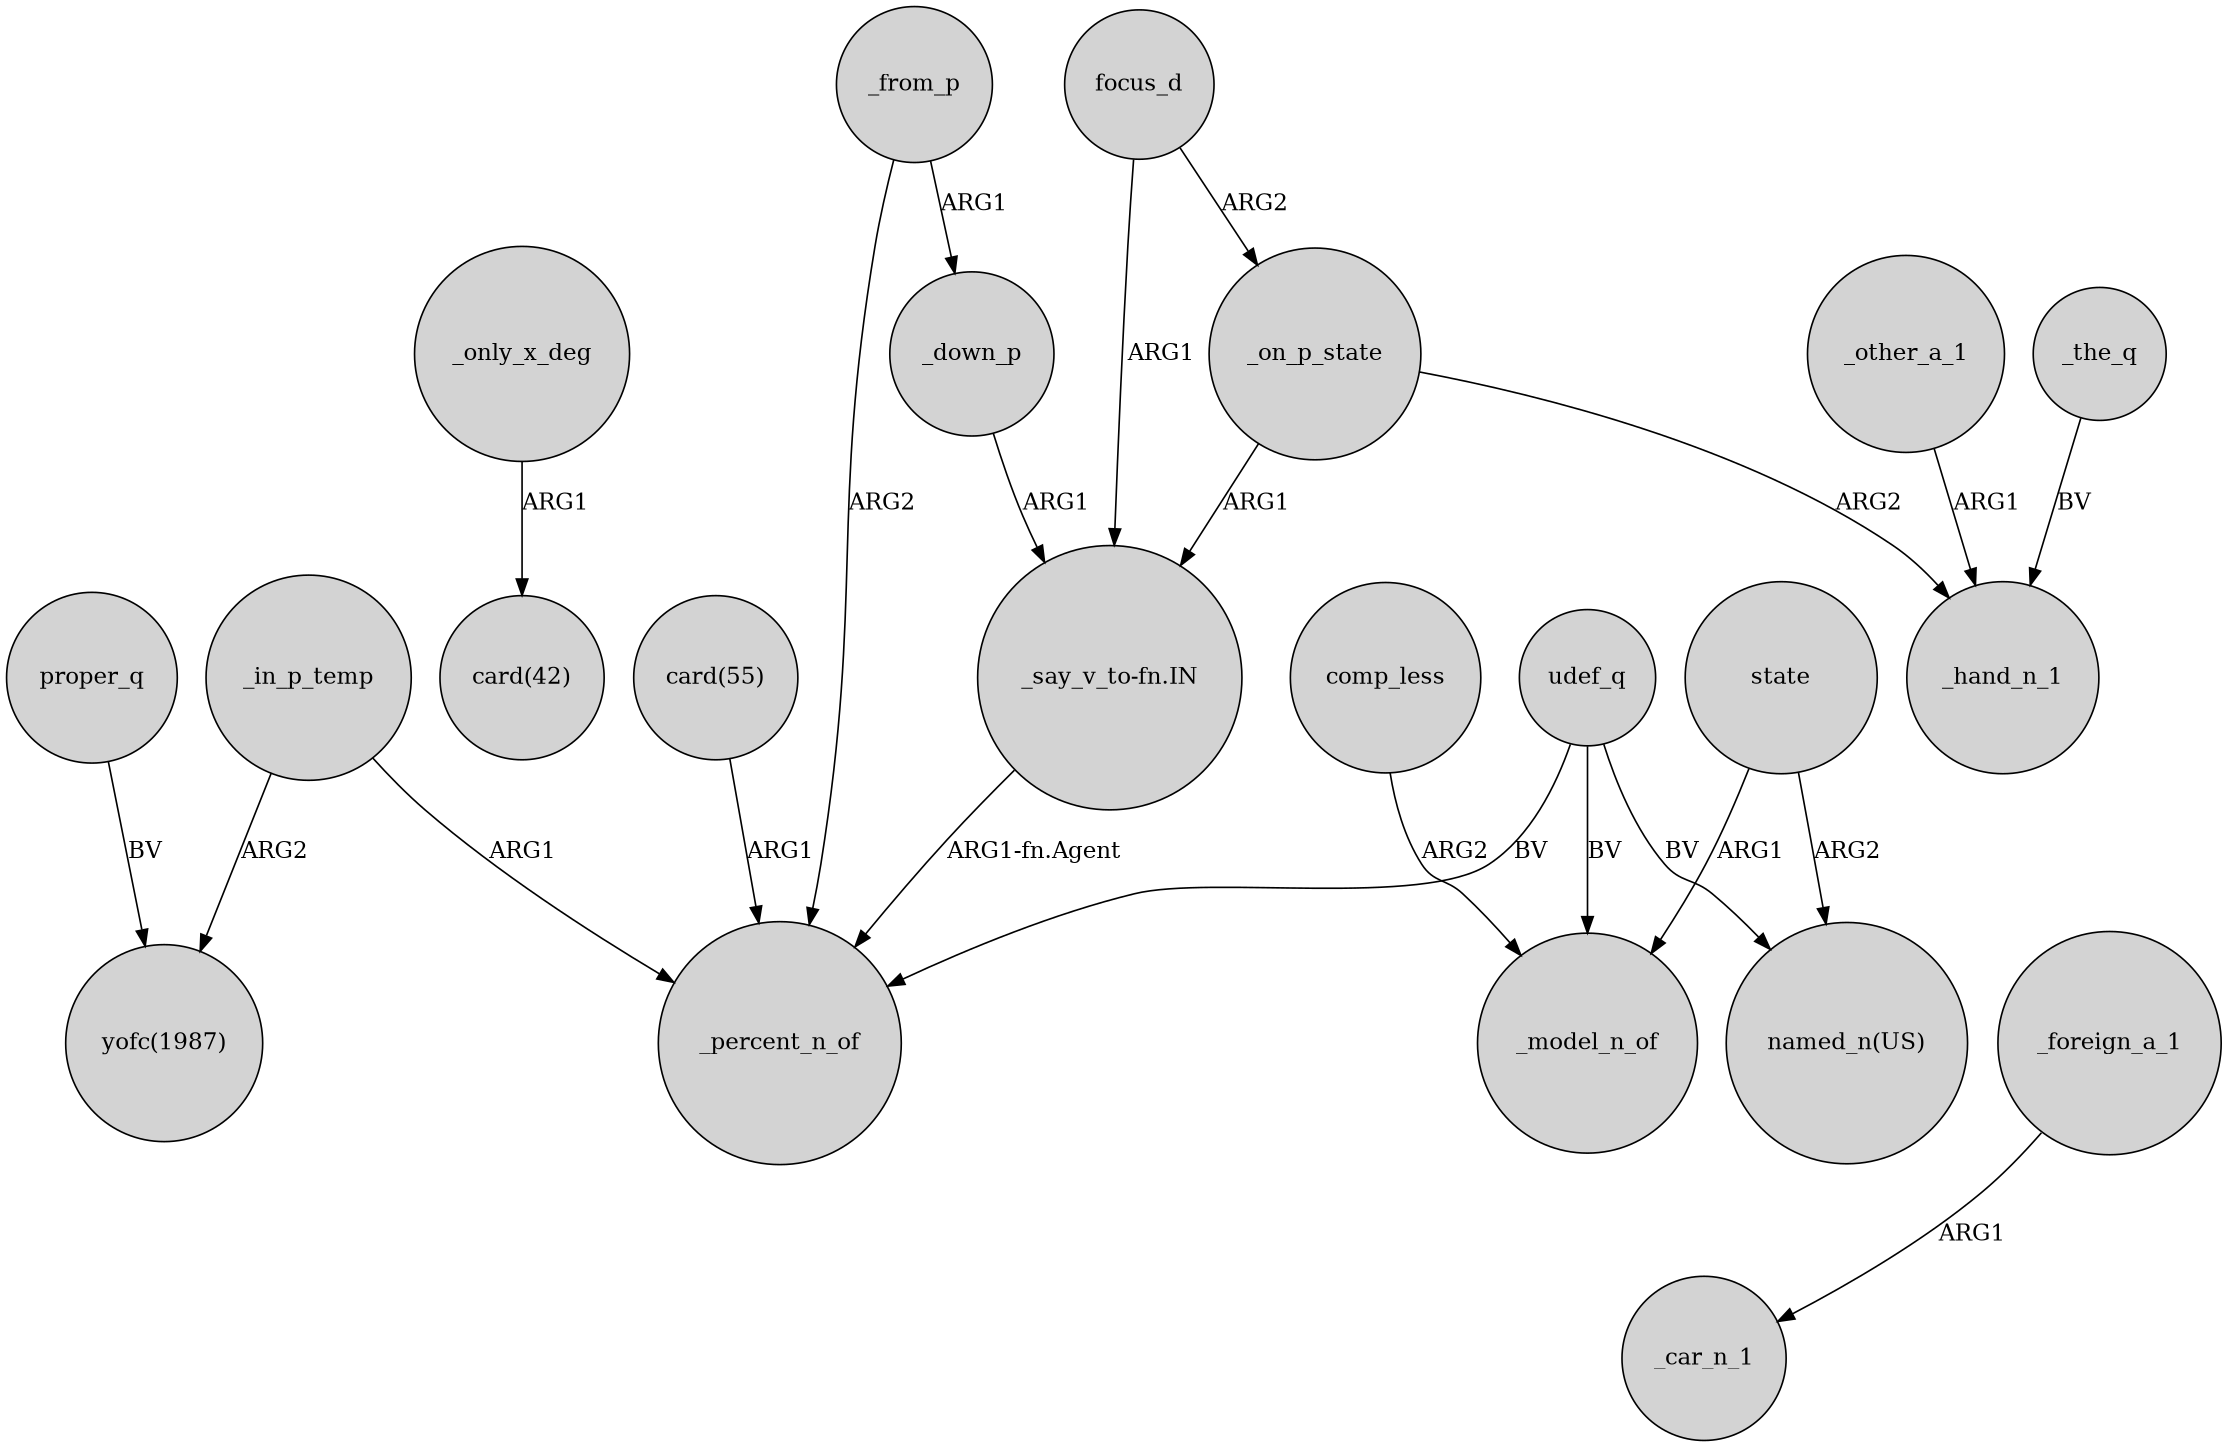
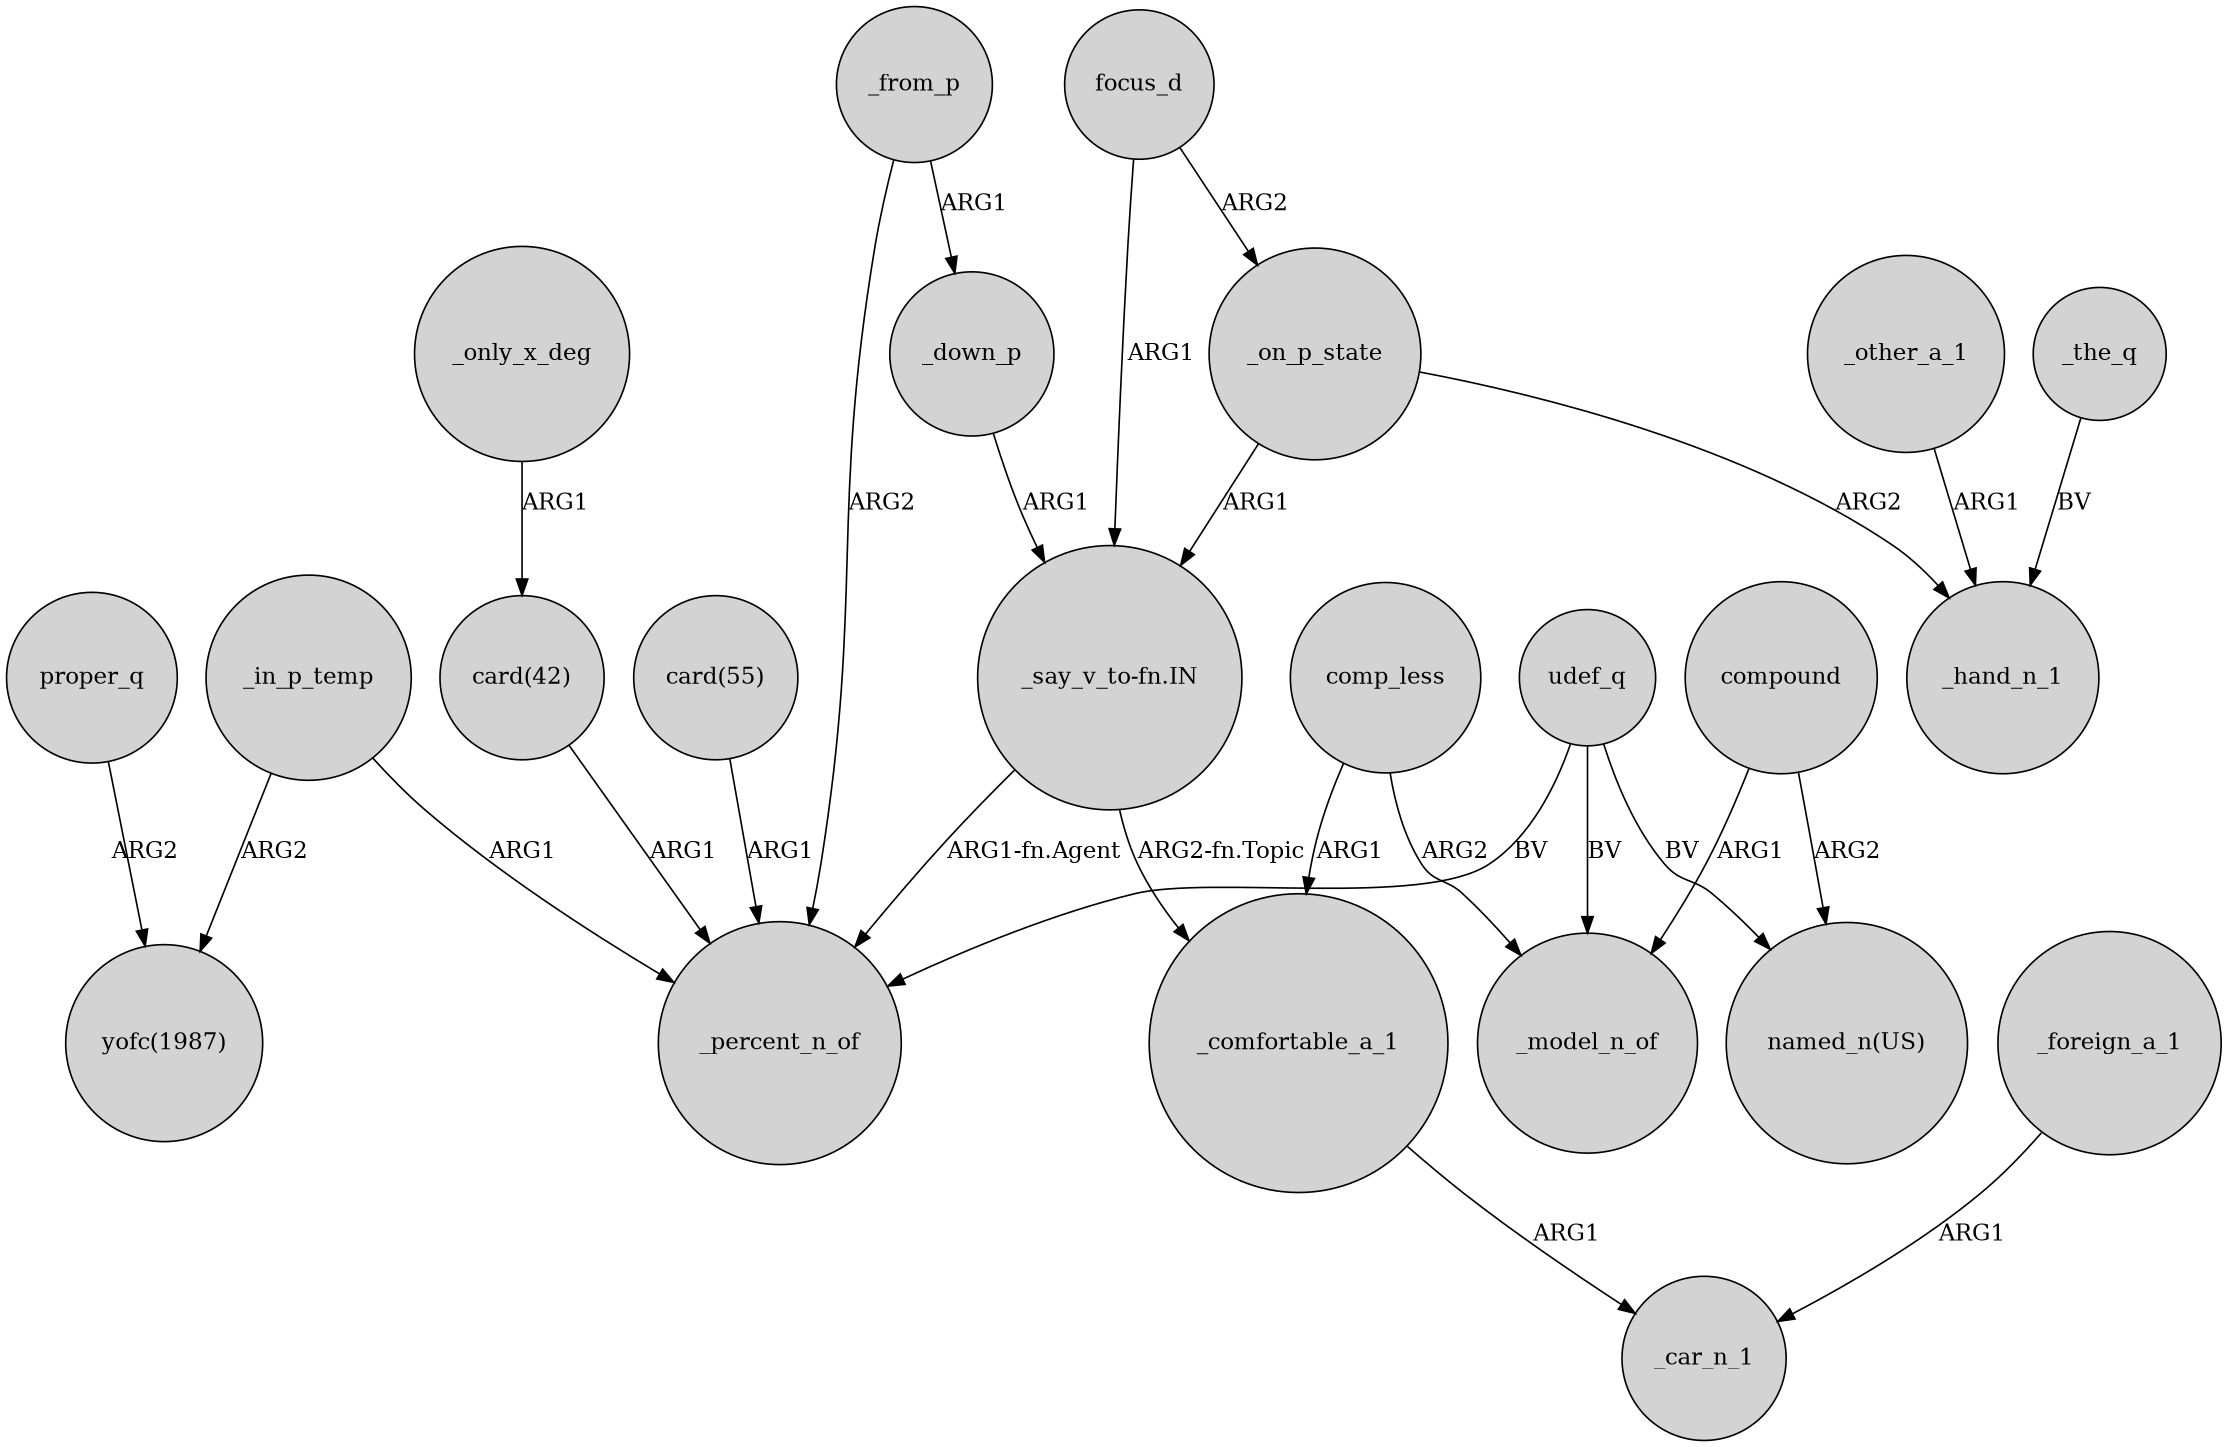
node "state": label "state" -> "compound"
edge "card(42)" -> "_percent_n_of": added, label "ARG1"
edge "proper_q" -> "yofc(1987)": label "BV" -> "ARG2"
node "_comfortable_a_1": added
